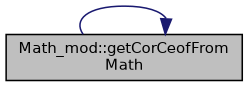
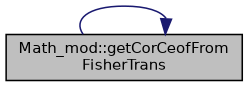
node "Math_mod::getCorCeofFrom Math": label "Math_mod::getCorCeofFrom Math" -> "Math_mod::getCorCeofFrom FisherTrans"
